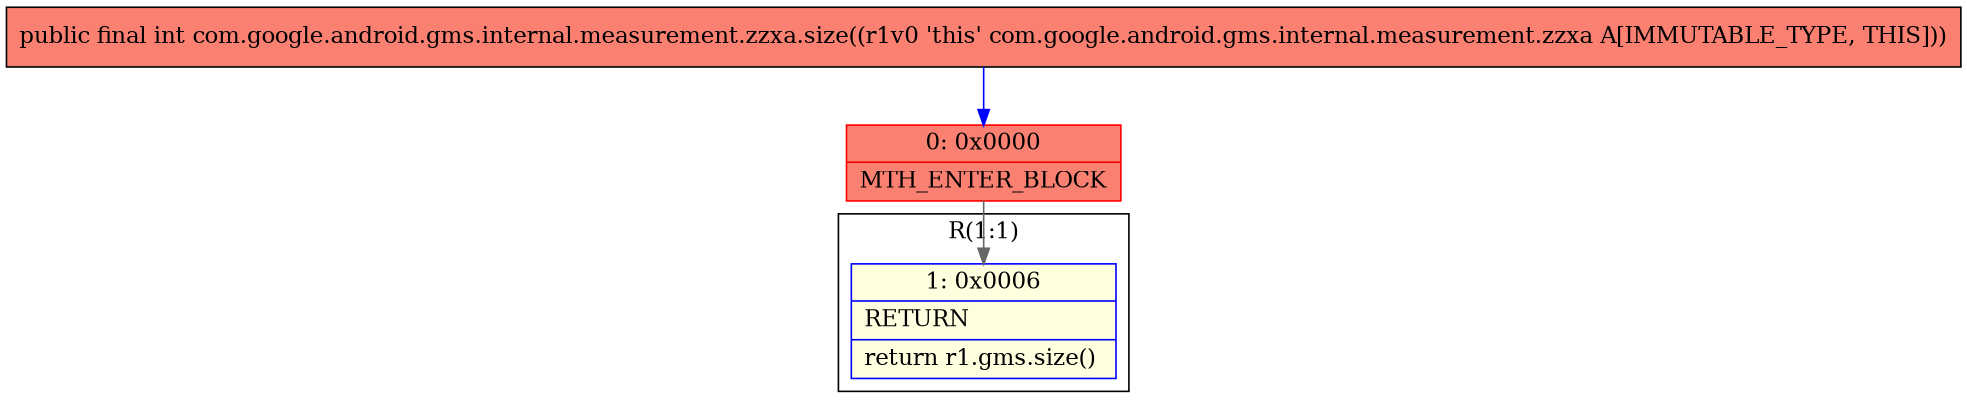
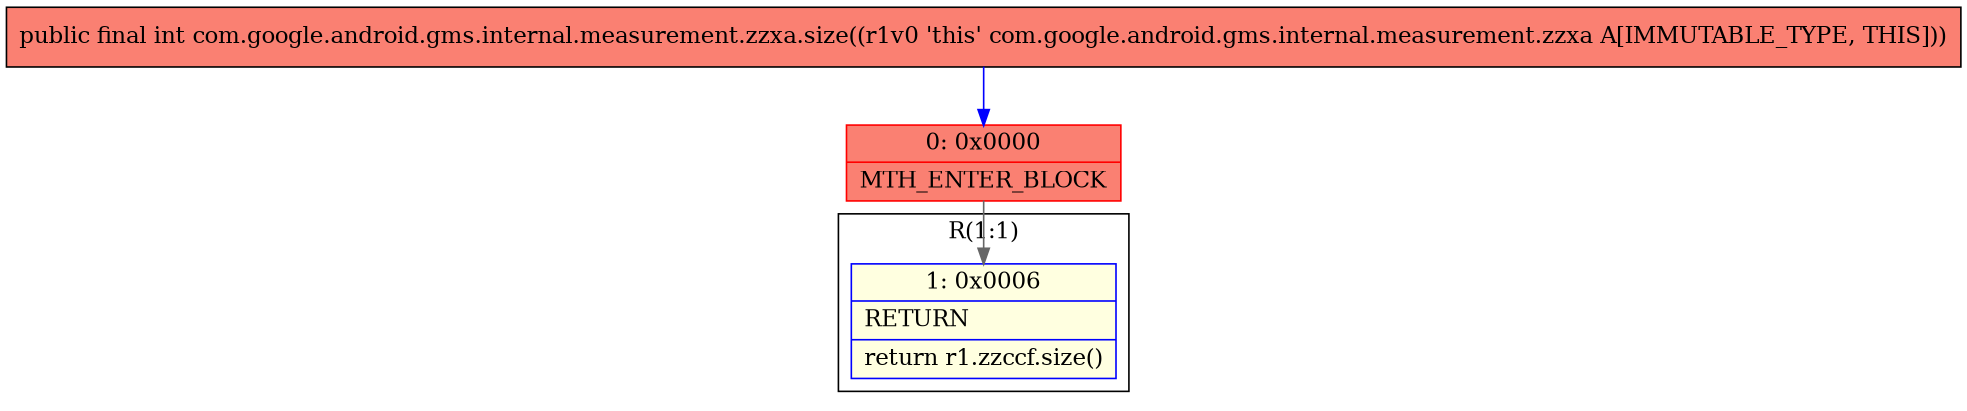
node "1: 0x0006": text "return r1.gms.size()" -> "return r1.zzccf.size()"
